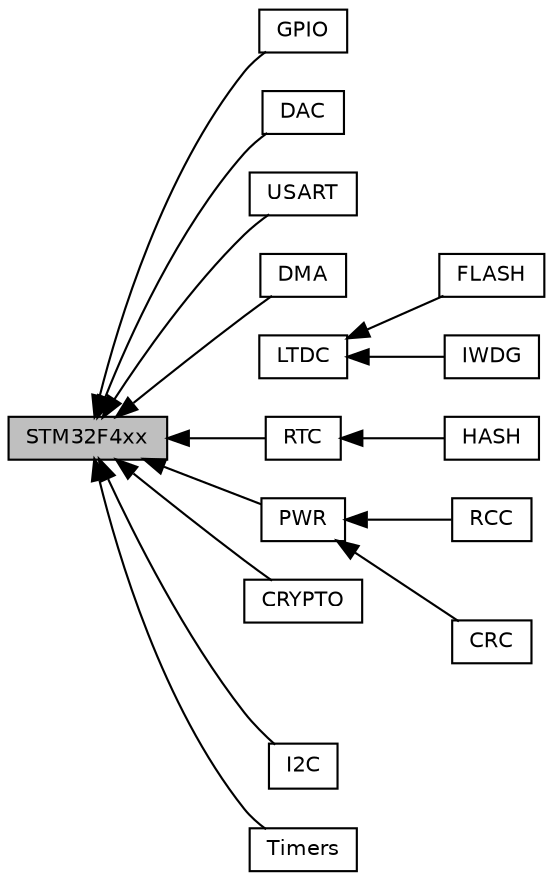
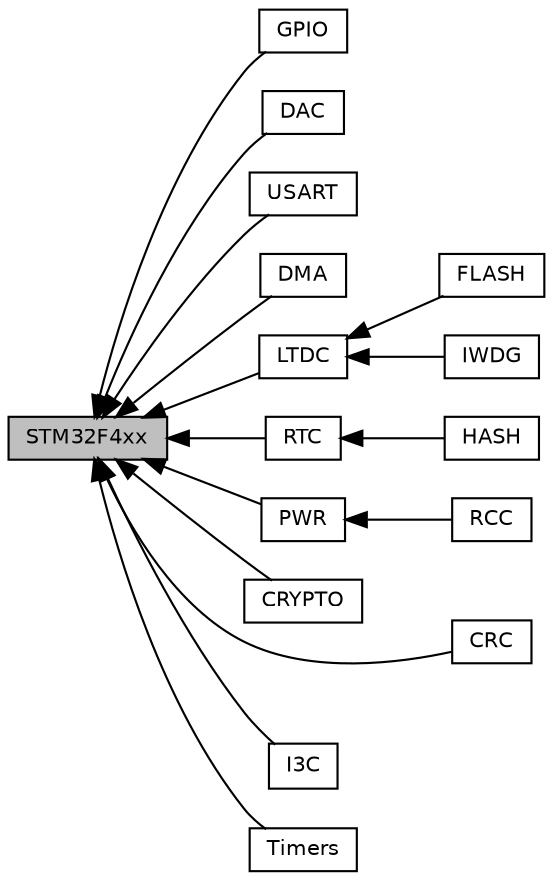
edge "LTDC" -> "STM32F4xx": added
edge "CRC" -> "PWR": now "CRC" -> "STM32F4xx"
node "I2C": label "I2C" -> "I3C"
